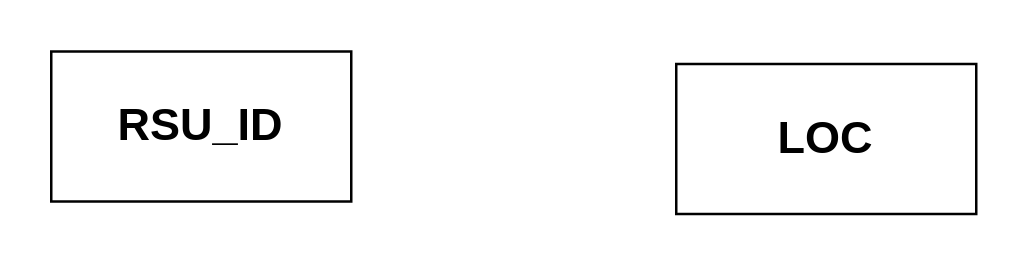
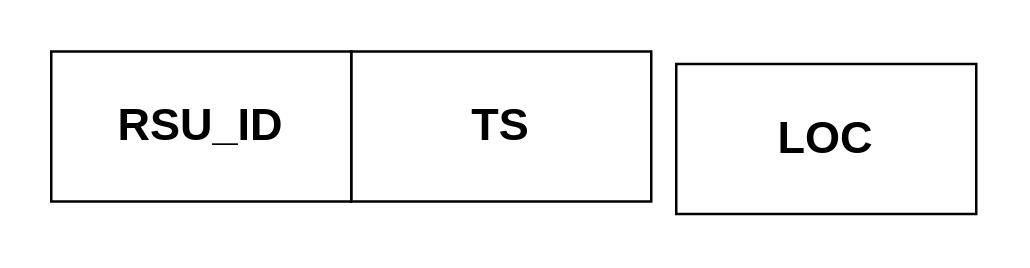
node "TS": added
